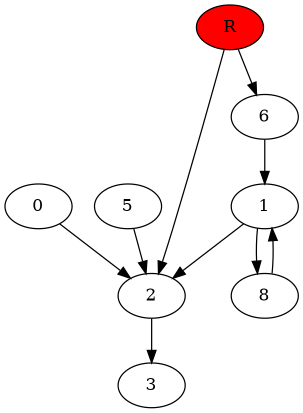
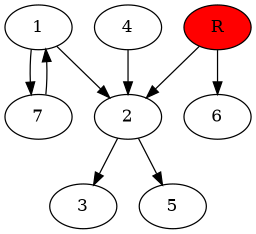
edge "6" -> "1": removed
node "0": label "0" -> "4"
edge "5" -> "2": reversed
node "8": label "8" -> "7"
